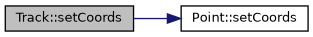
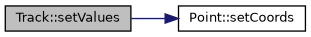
node "Track::setCoords": label "Track::setCoords" -> "Track::setValues"
